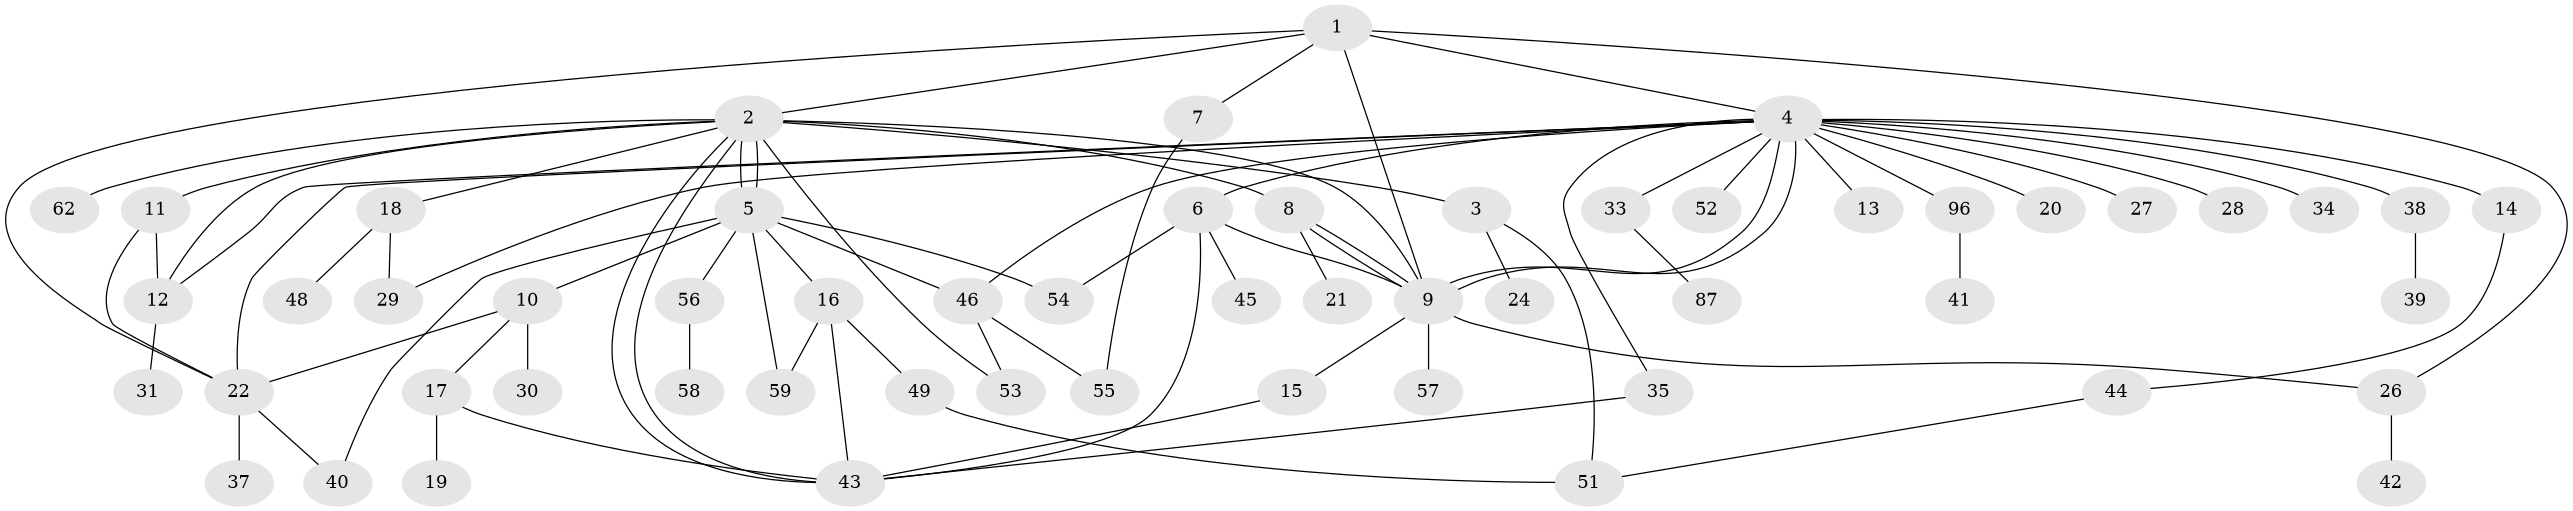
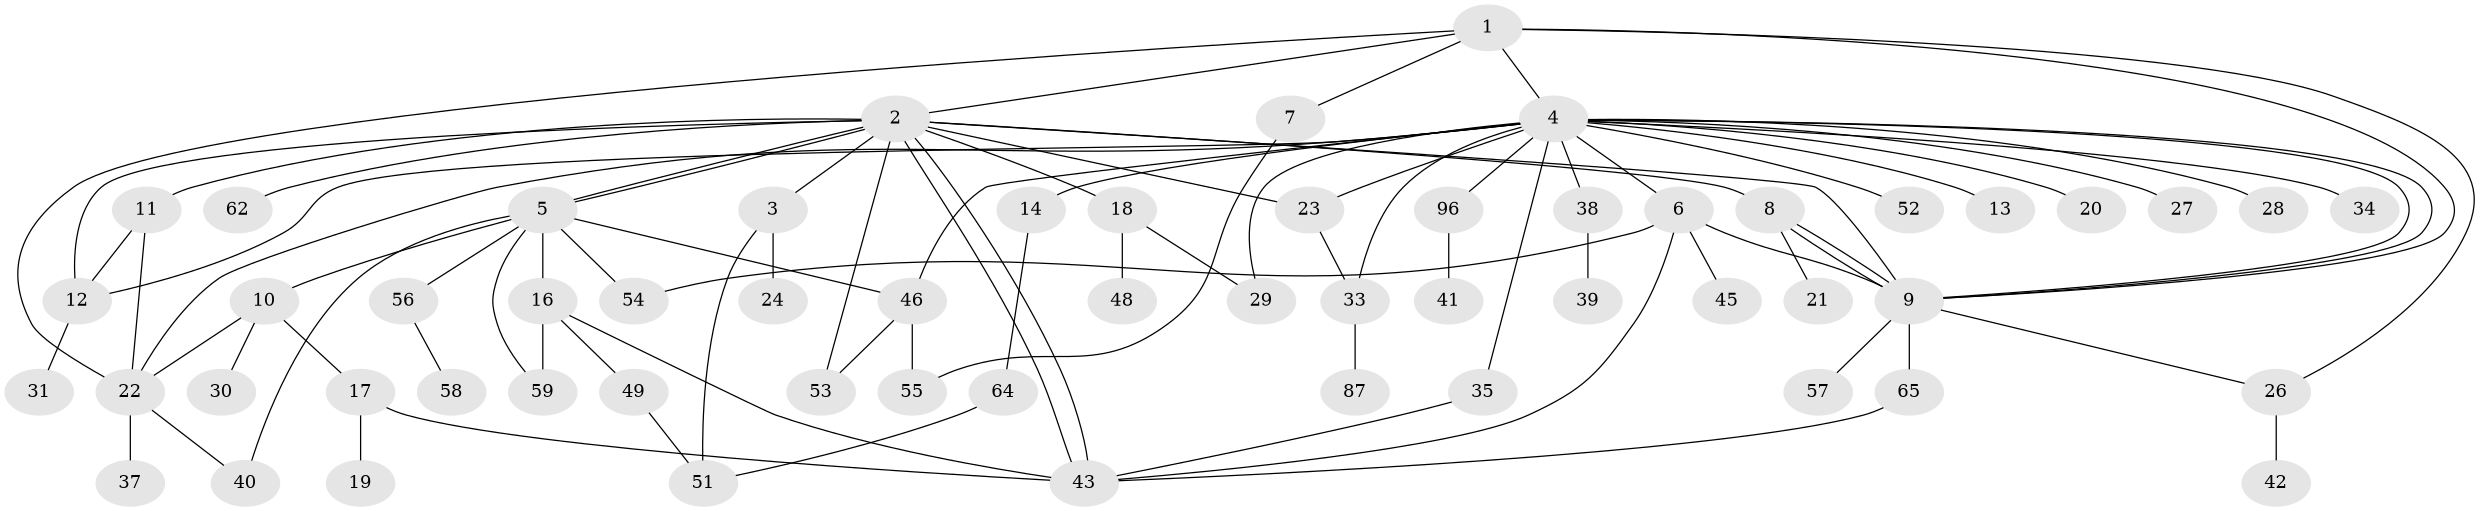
node "23": added
node "15": label "15" -> "65"
node "44": label "44" -> "64"
